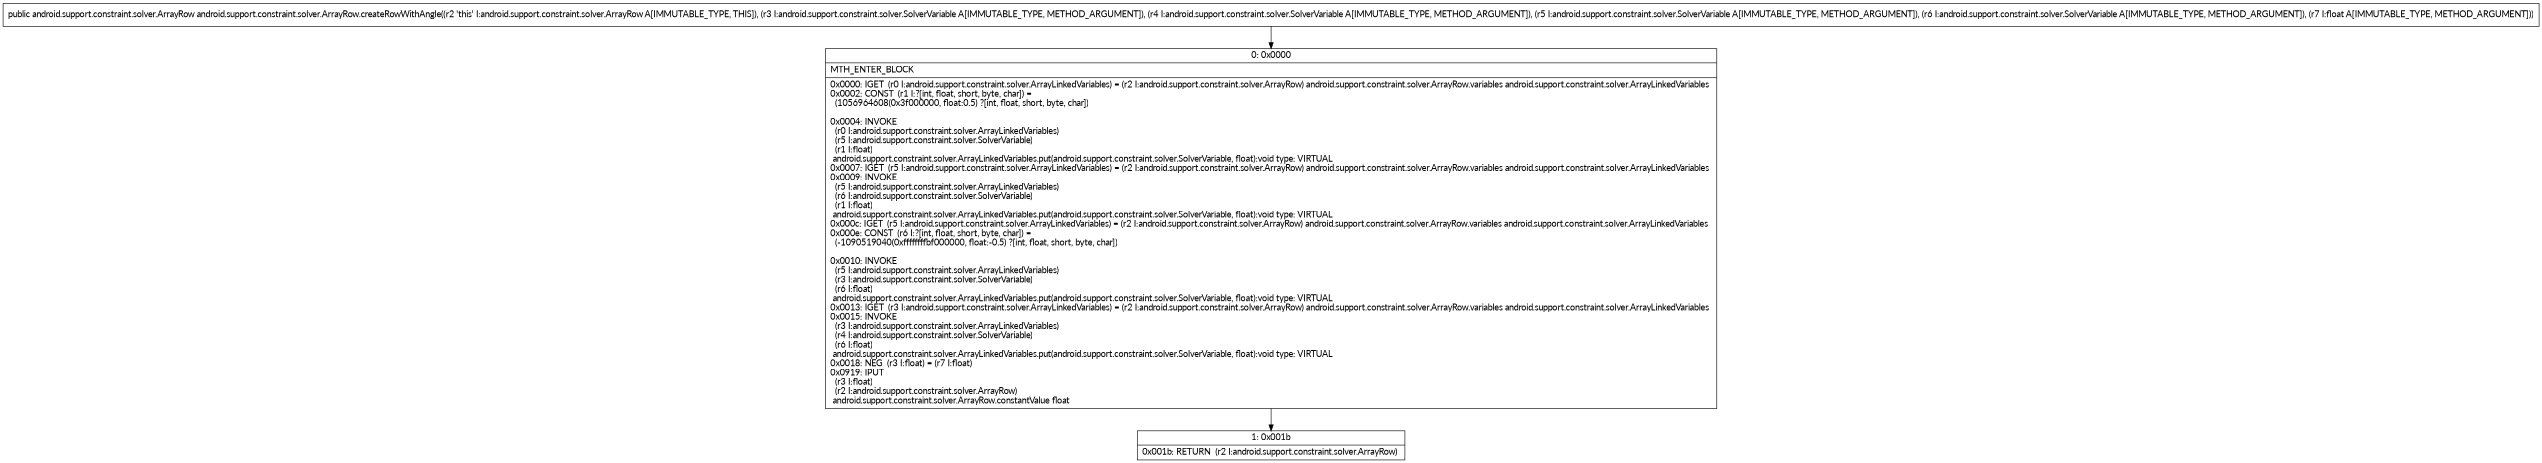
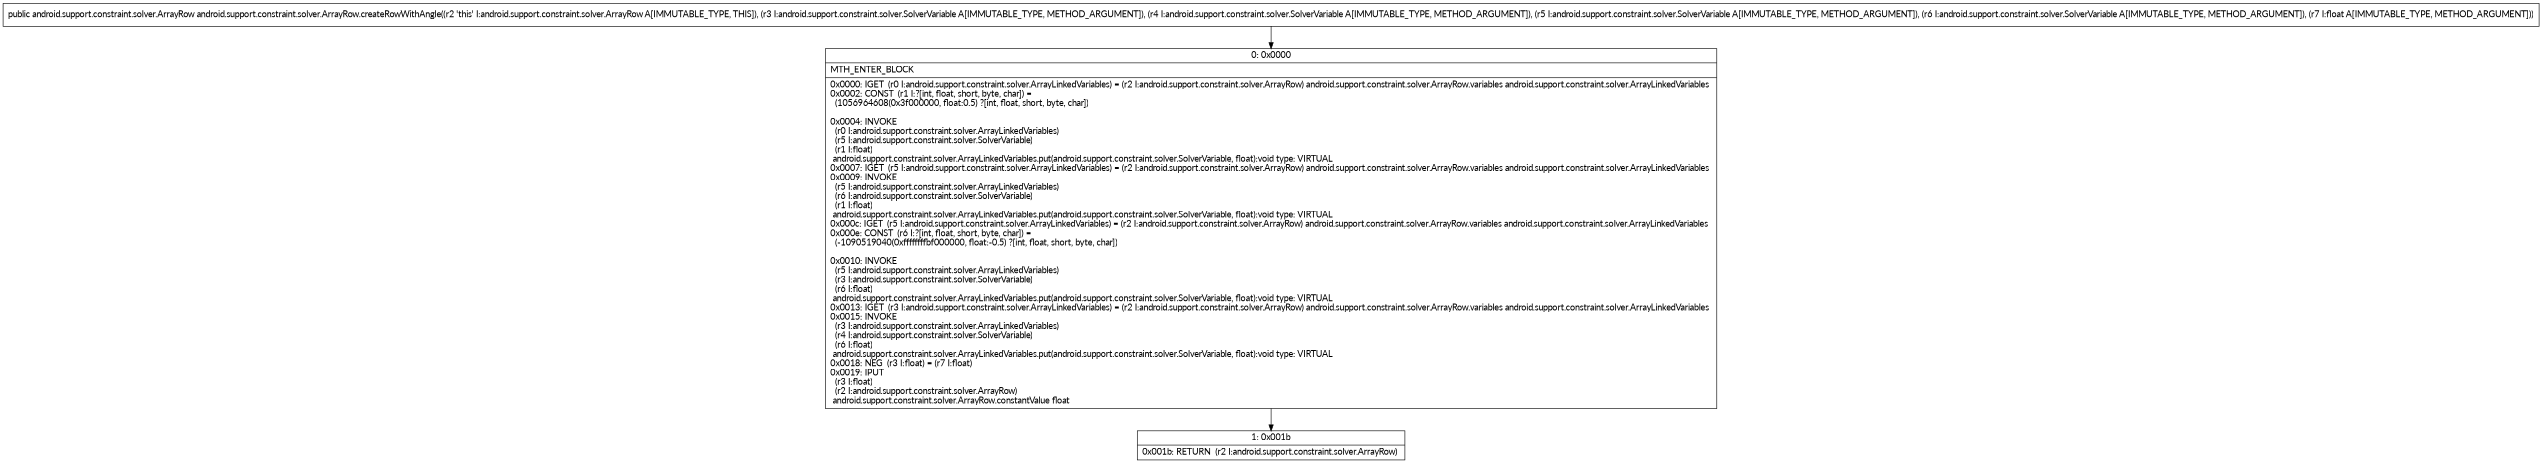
node "0: 0x0000": text "0x0919: IPUT" -> "0x0019: IPUT"
